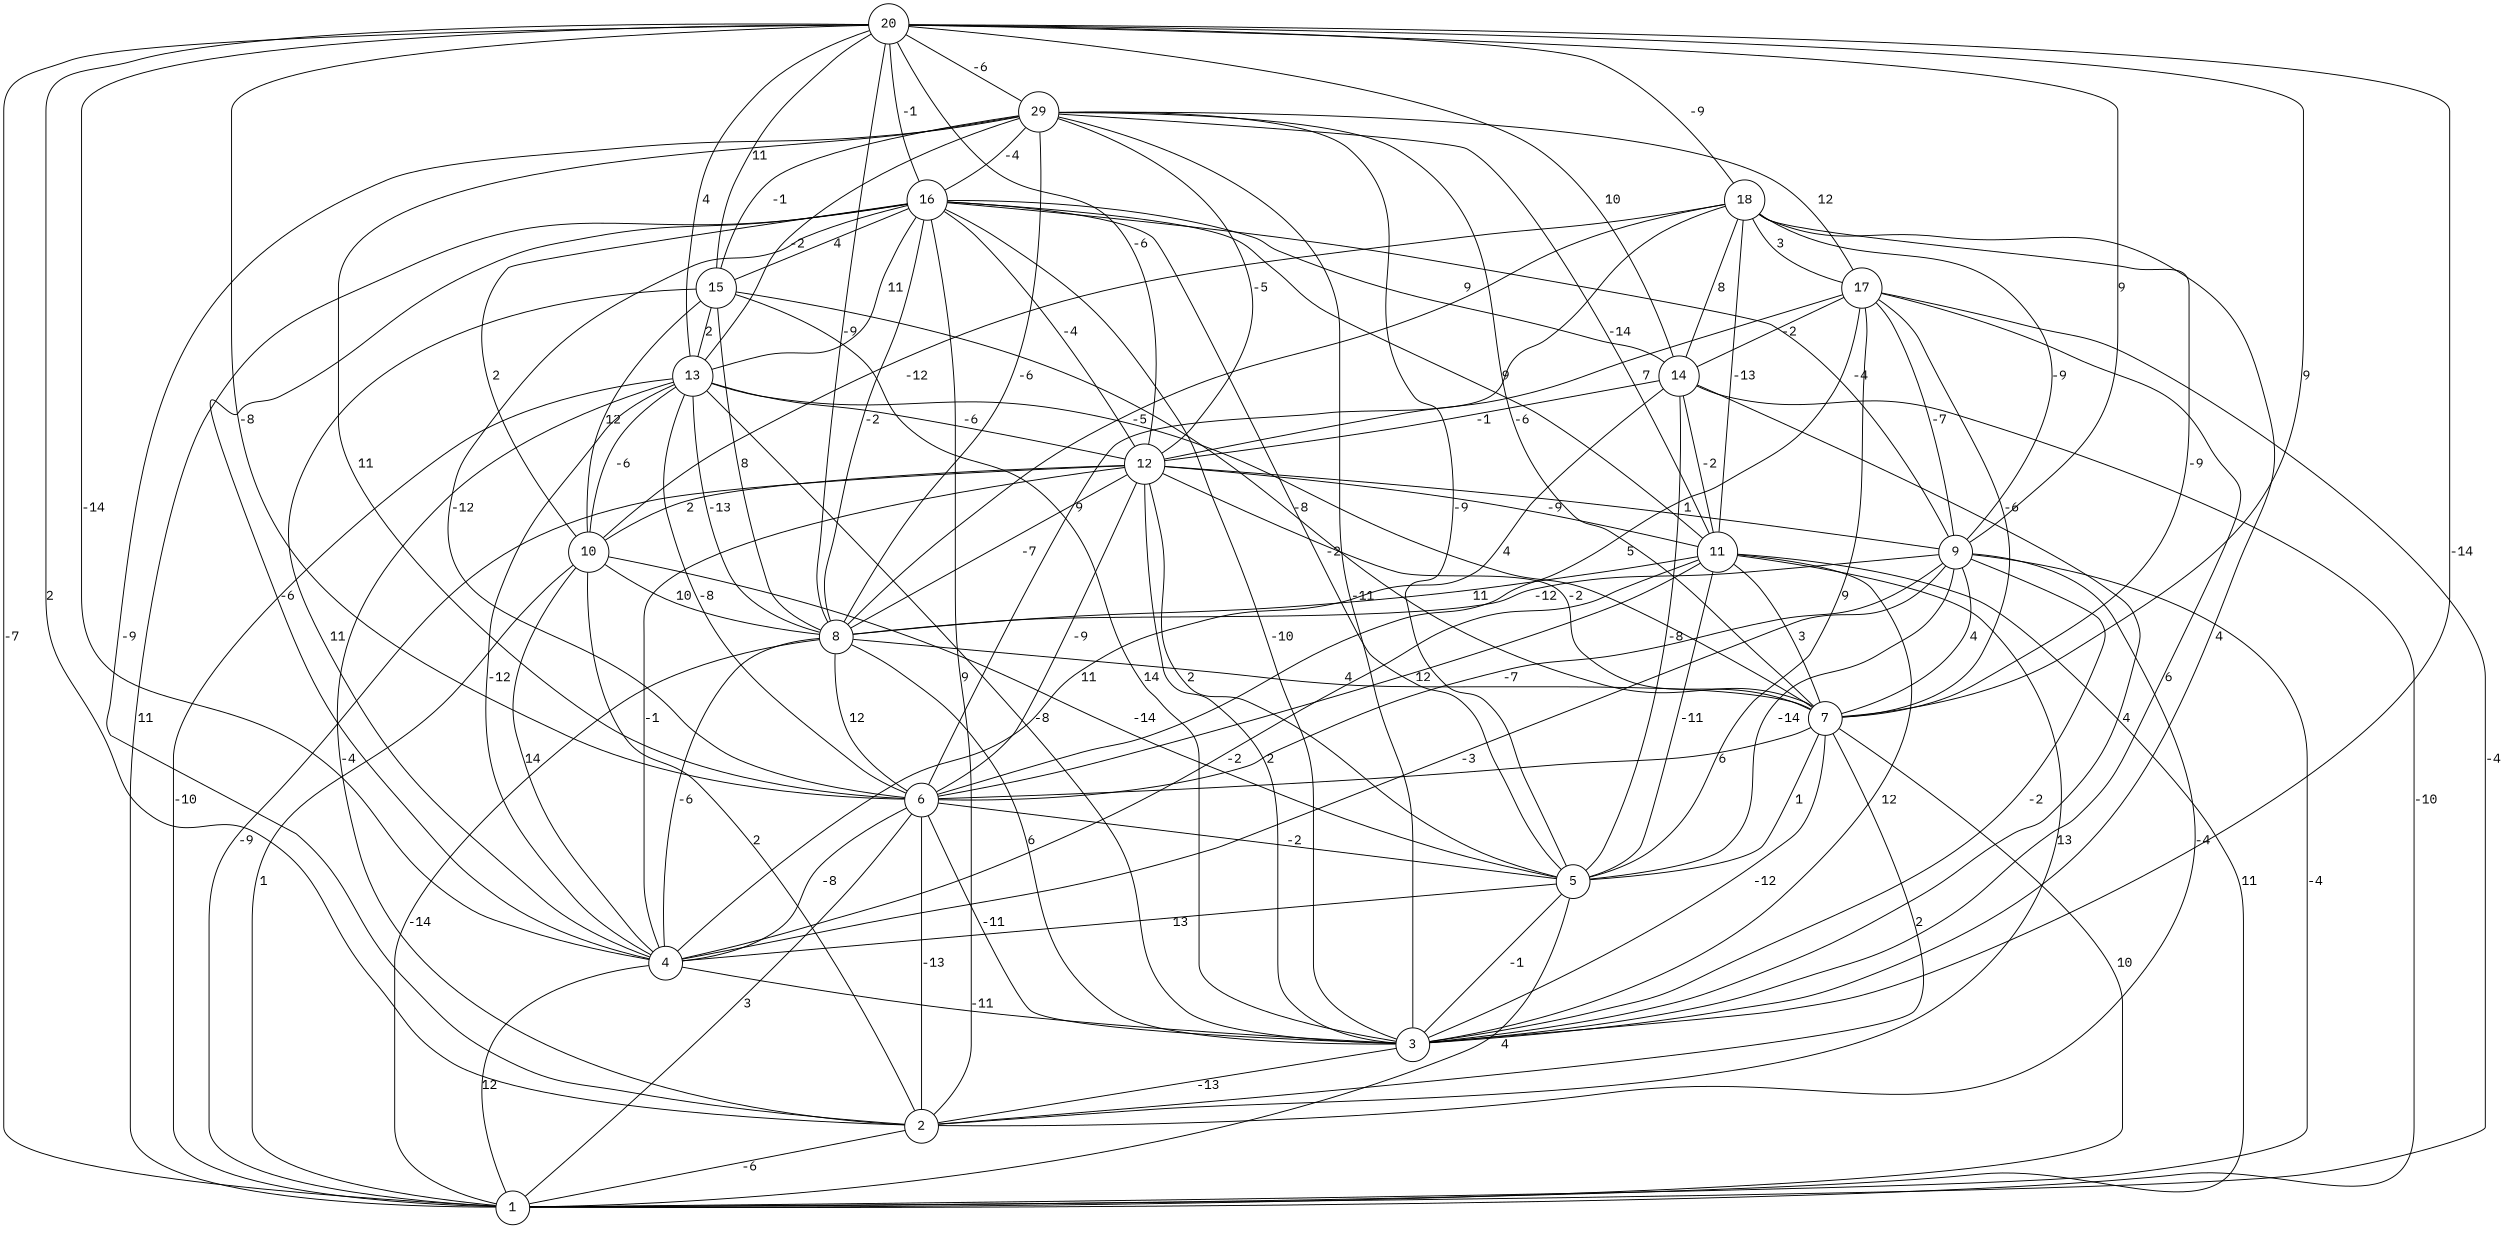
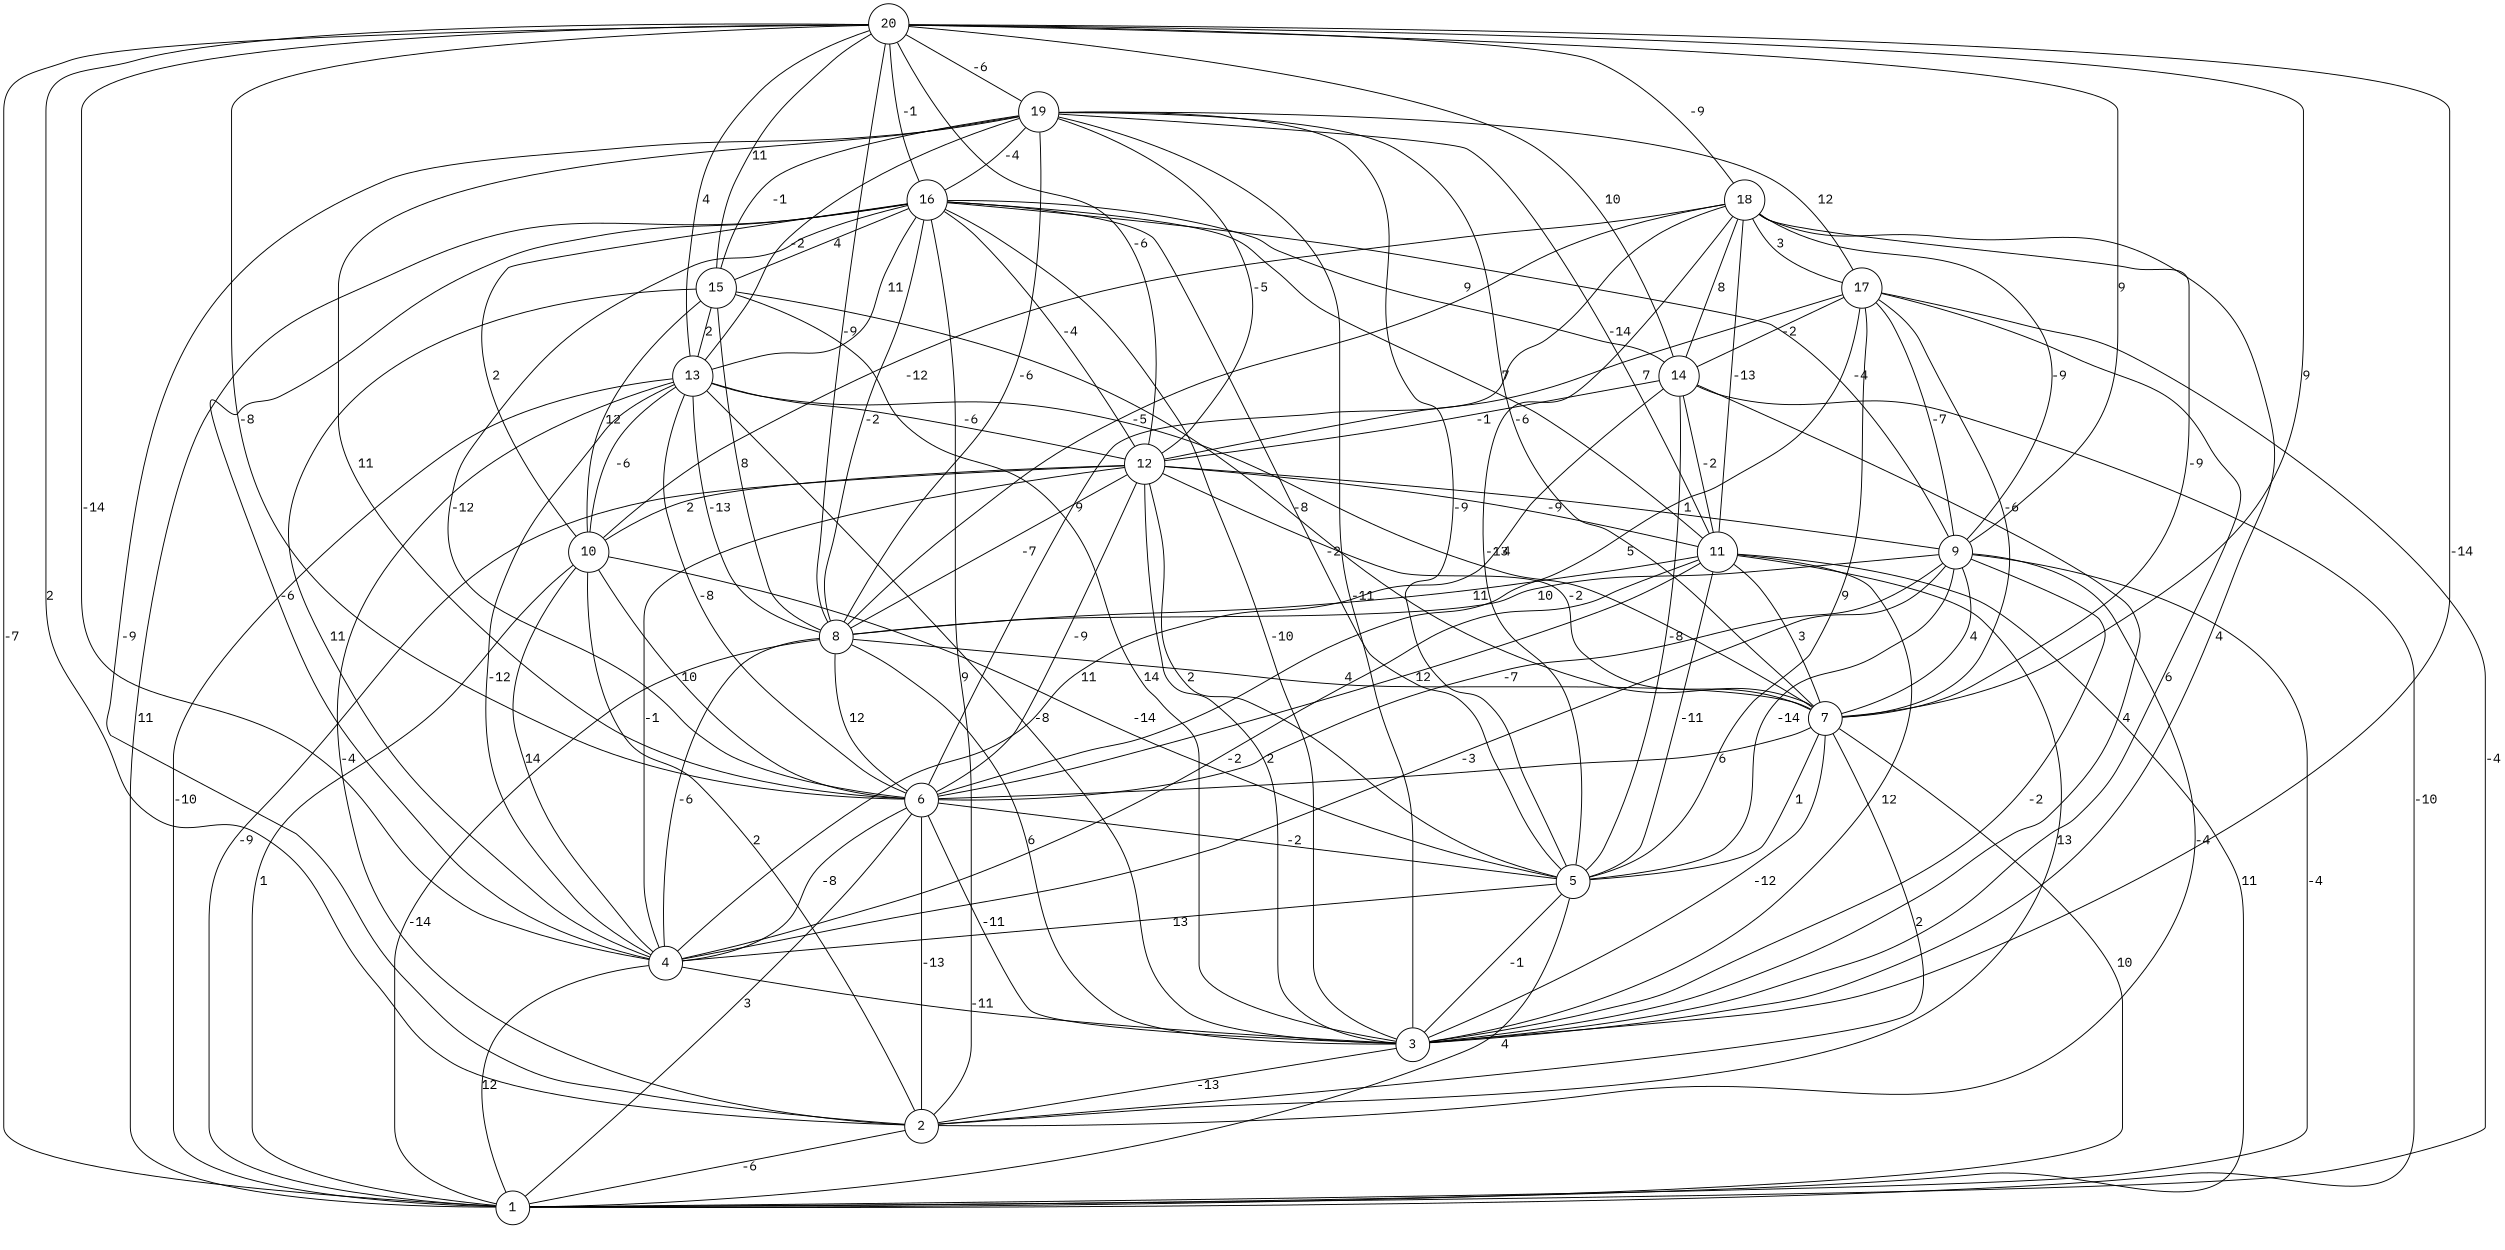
node "29": label "29" -> "19"
edge "16" -- "11": label "9" -> "7"
edge "18" -- "5": added, label "-13"
edge "9" -- "8": label "-12" -> "10"
edge "10" -- "8": now "10" -- "6"
